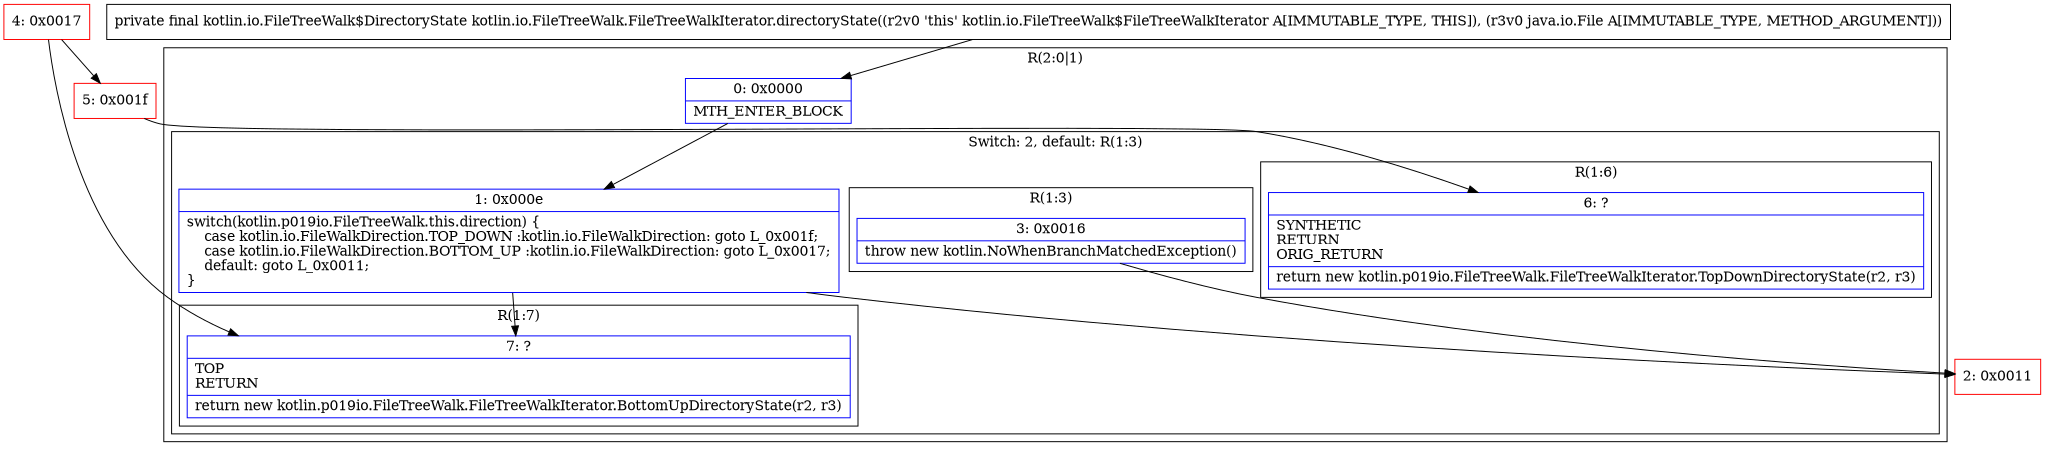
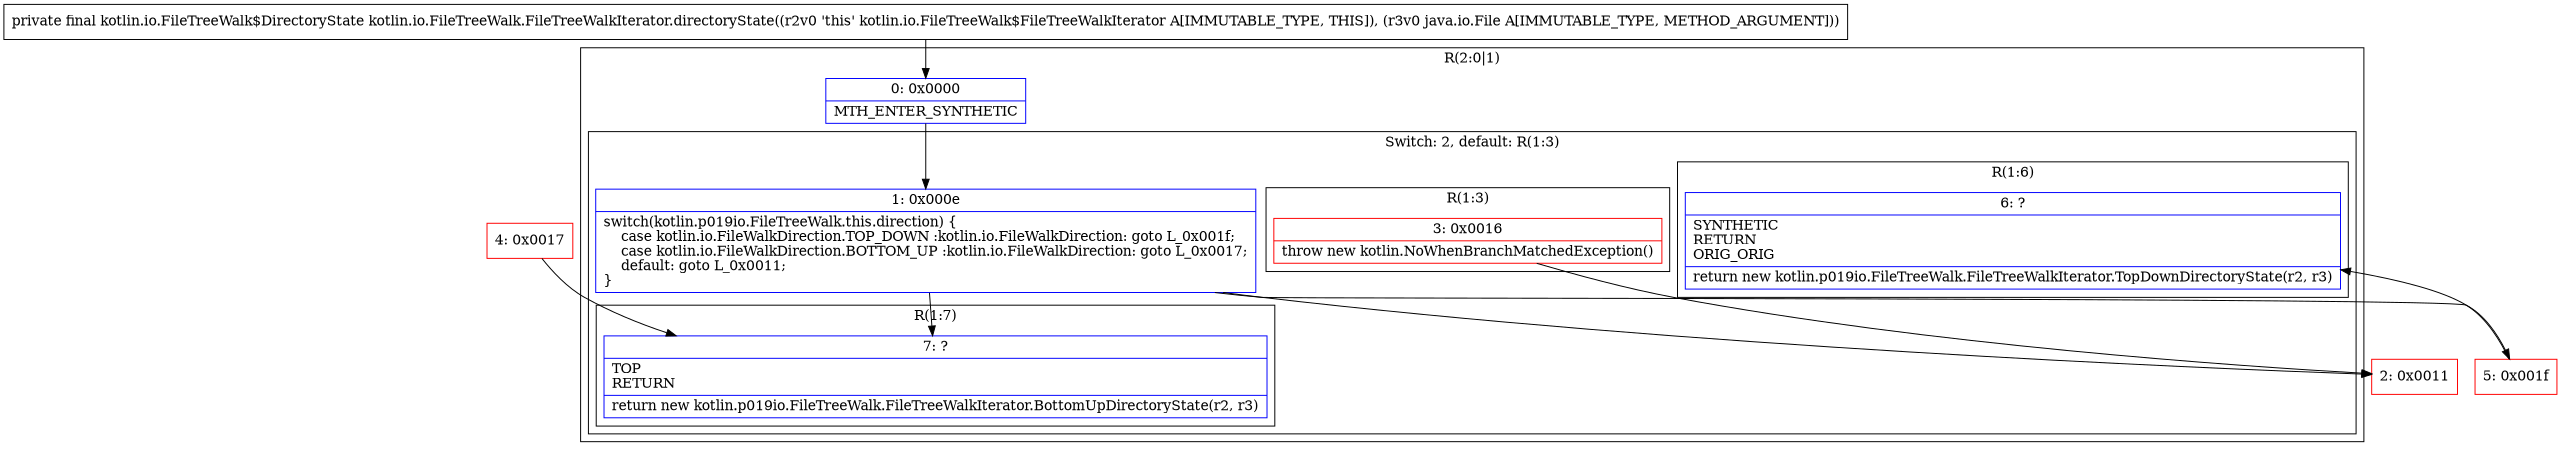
edge "4: 0x0017" -> "5: 0x001f": now "1: 0x000e" -> "5: 0x001f"
node "0: 0x0000": text "MTH_ENTER_BLOCK" -> "MTH_ENTER_SYNTHETIC"
node "3: 0x0016": color blue -> red
node "6: ?": text "ORIG_RETURN" -> "ORIG_ORIG"
